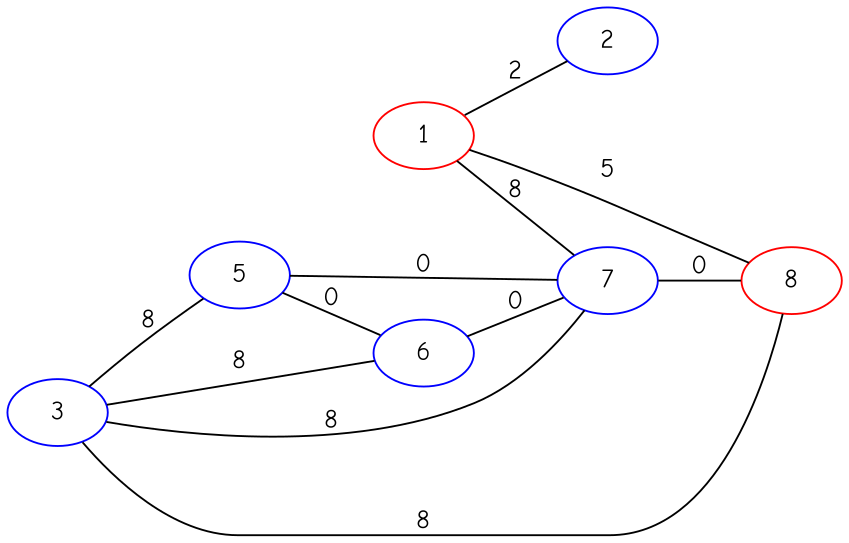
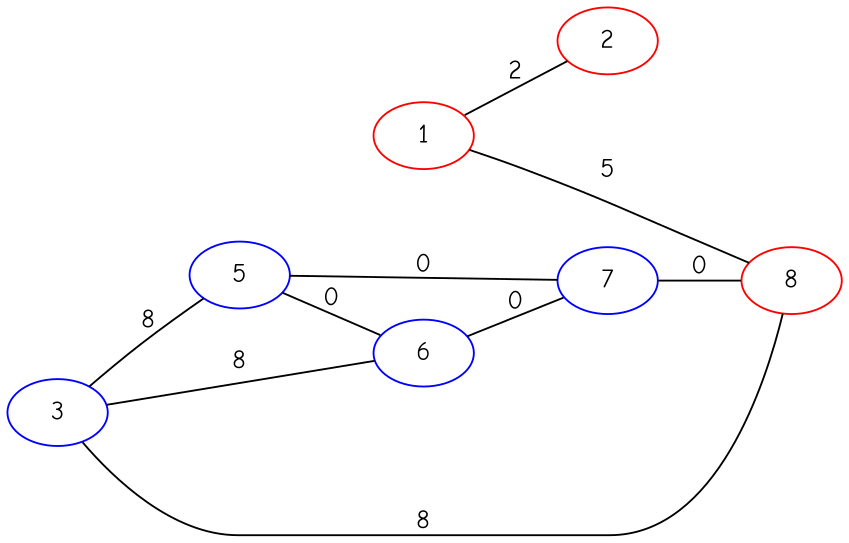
node "2": color blue -> red
edge "1" -- "7": removed, label "8"
edge "7" -- "3": removed, label "8"
